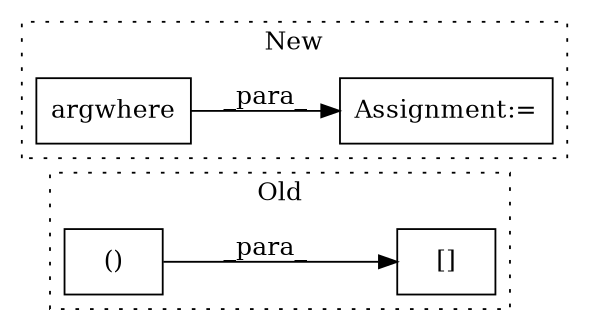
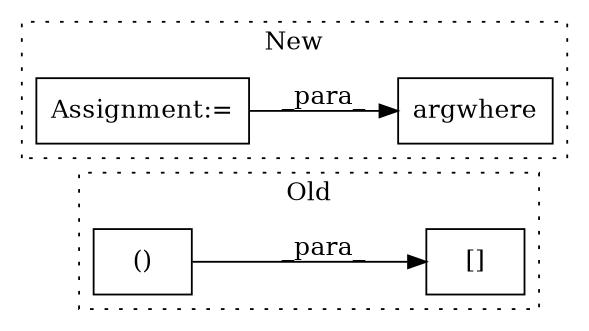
edge "argwhere" -> "Assignment:=": reversed
